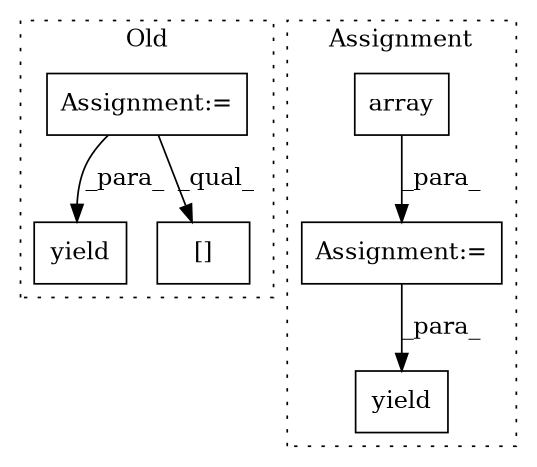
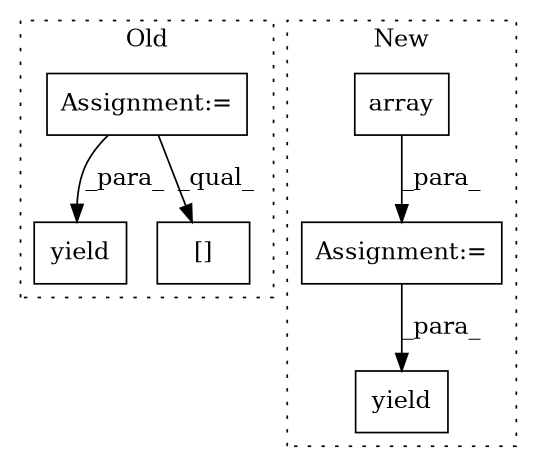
cluster "Assignment": label "Assignment" -> "New"
